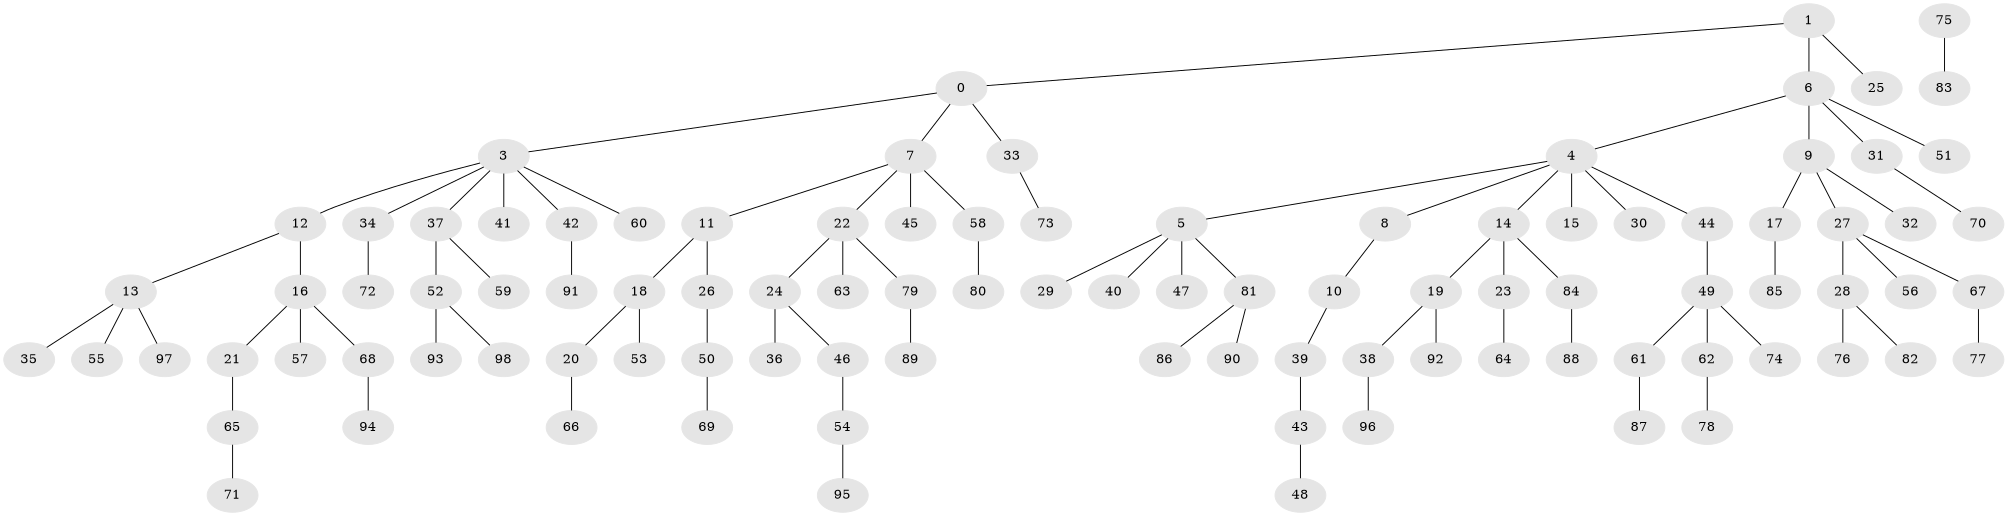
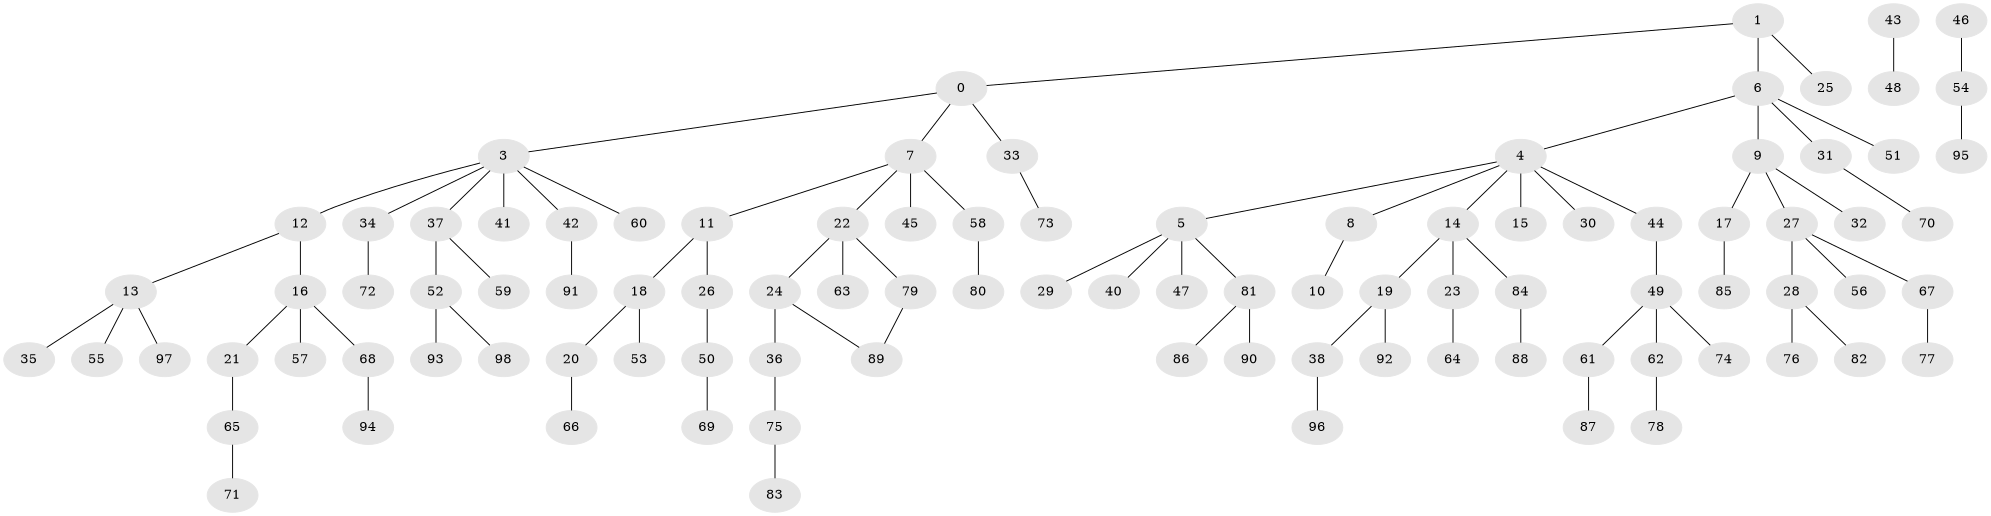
edge "24" -- "46": now "24" -- "89"
node "39": removed
edge "36" -- "75": added
